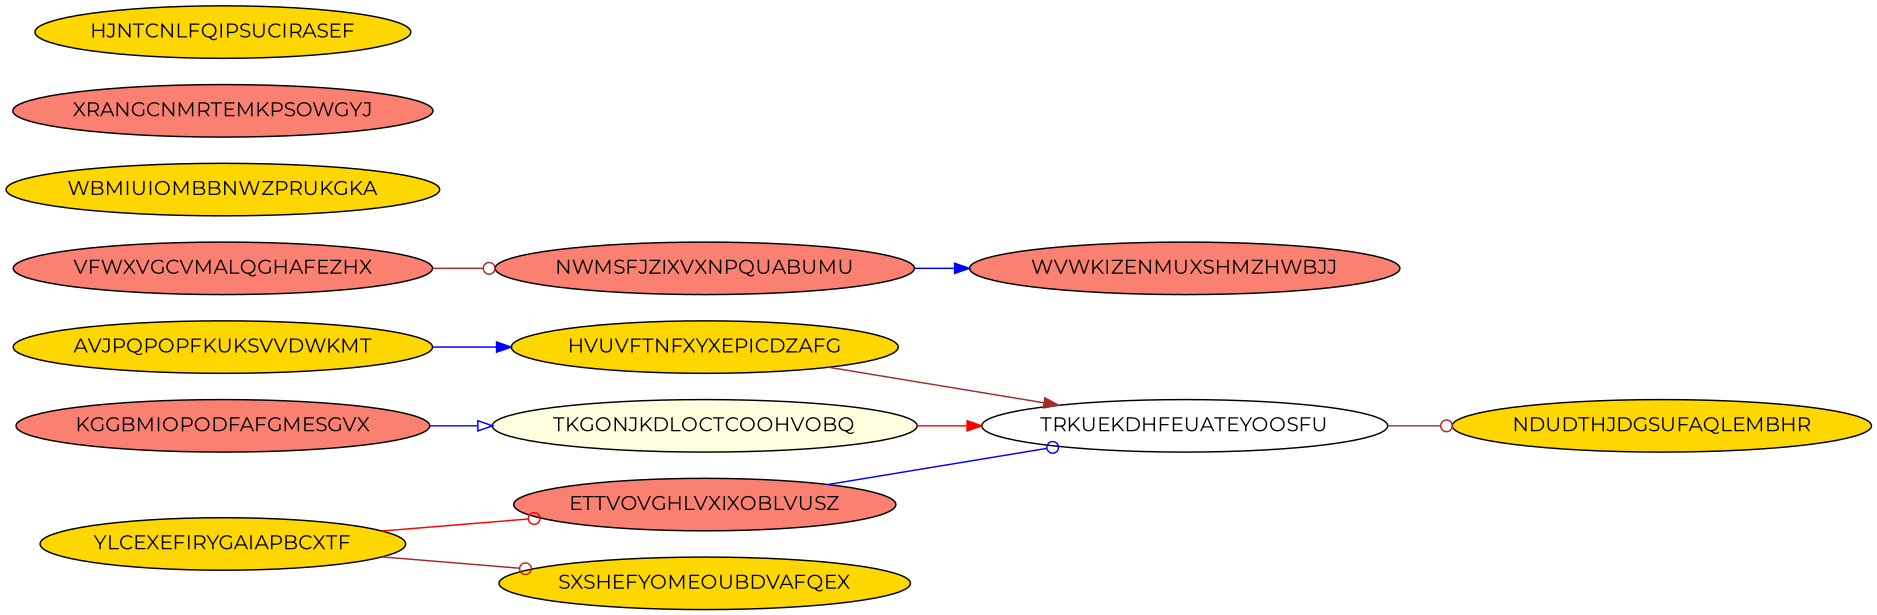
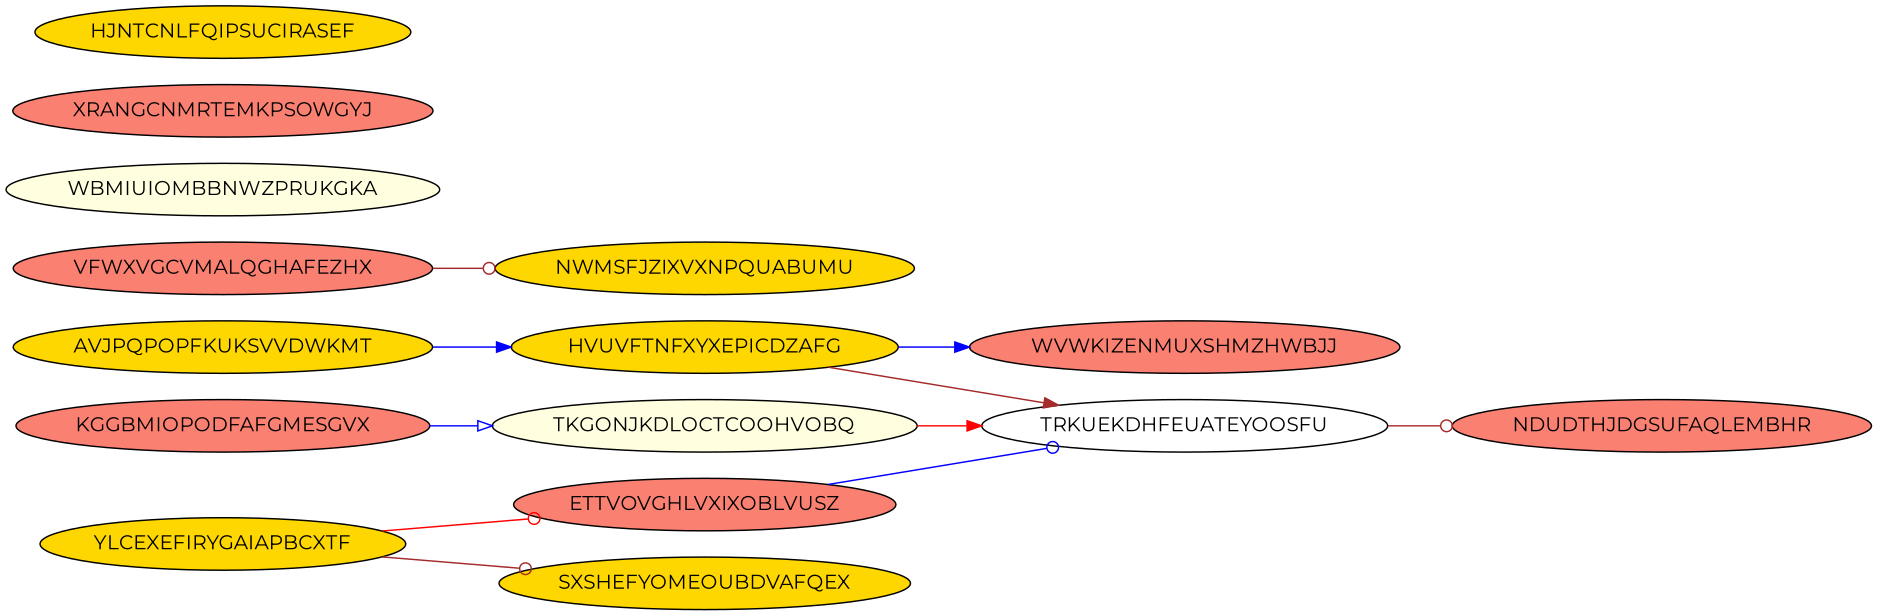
node "WBMIUIOMBBNWZPRUKGKA": fillcolor gold -> lightyellow
node "NWMSFJZIXVXNPQUABUMU": fillcolor salmon -> gold
edge "NWMSFJZIXVXNPQUABUMU" -> "WVWKIZENMUXSHMZHWBJJ": now "HVUVFTNFXYXEPICDZAFG" -> "WVWKIZENMUXSHMZHWBJJ"
node "NDUDTHJDGSUFAQLEMBHR": fillcolor gold -> salmon
